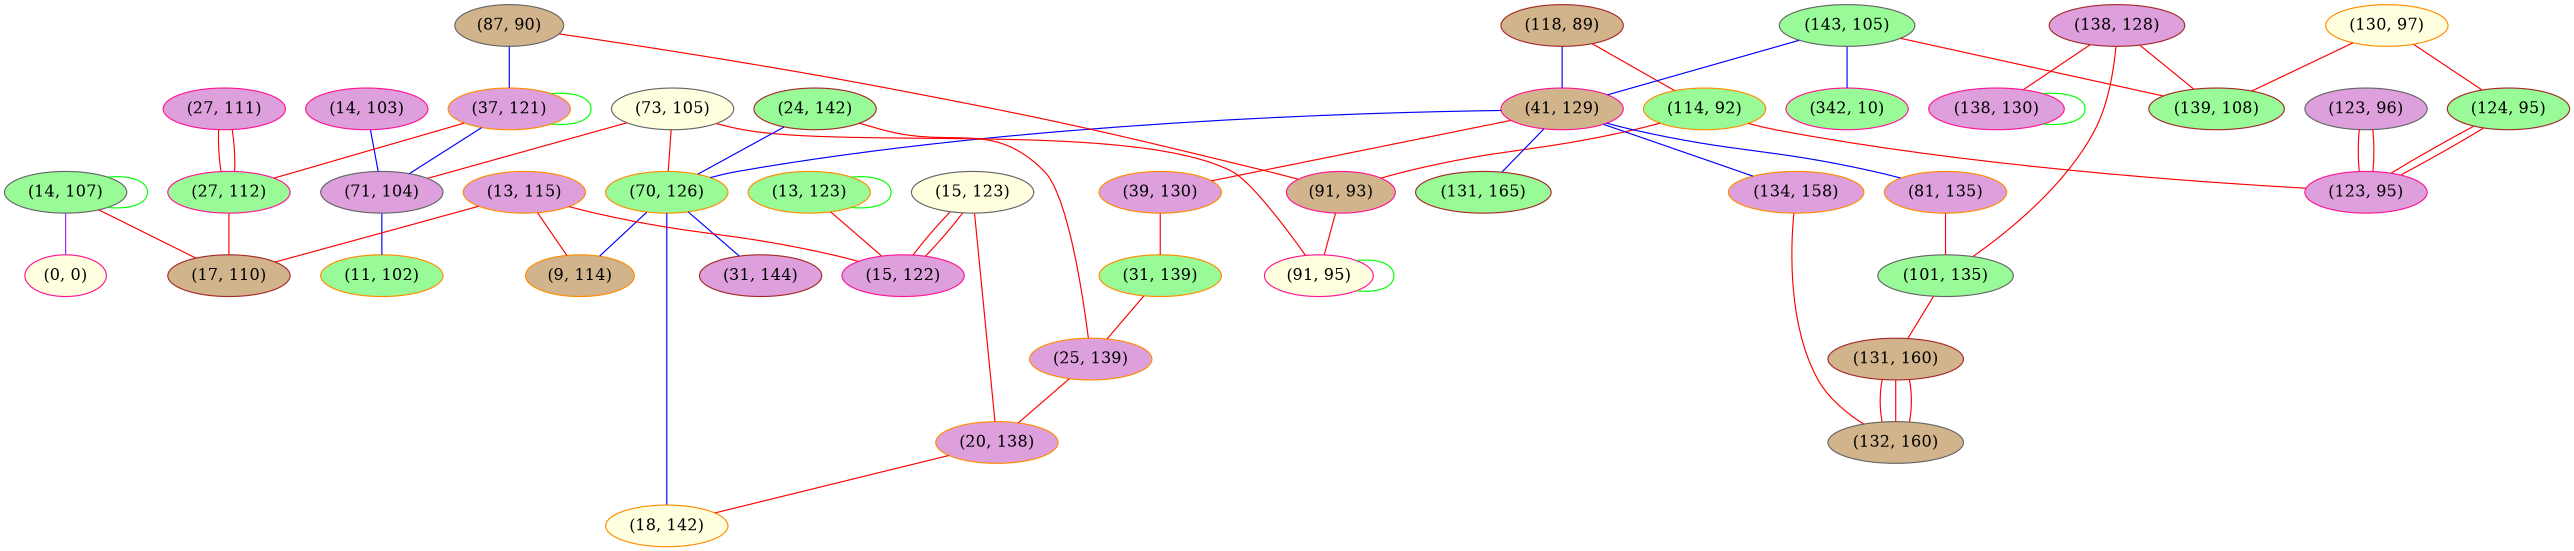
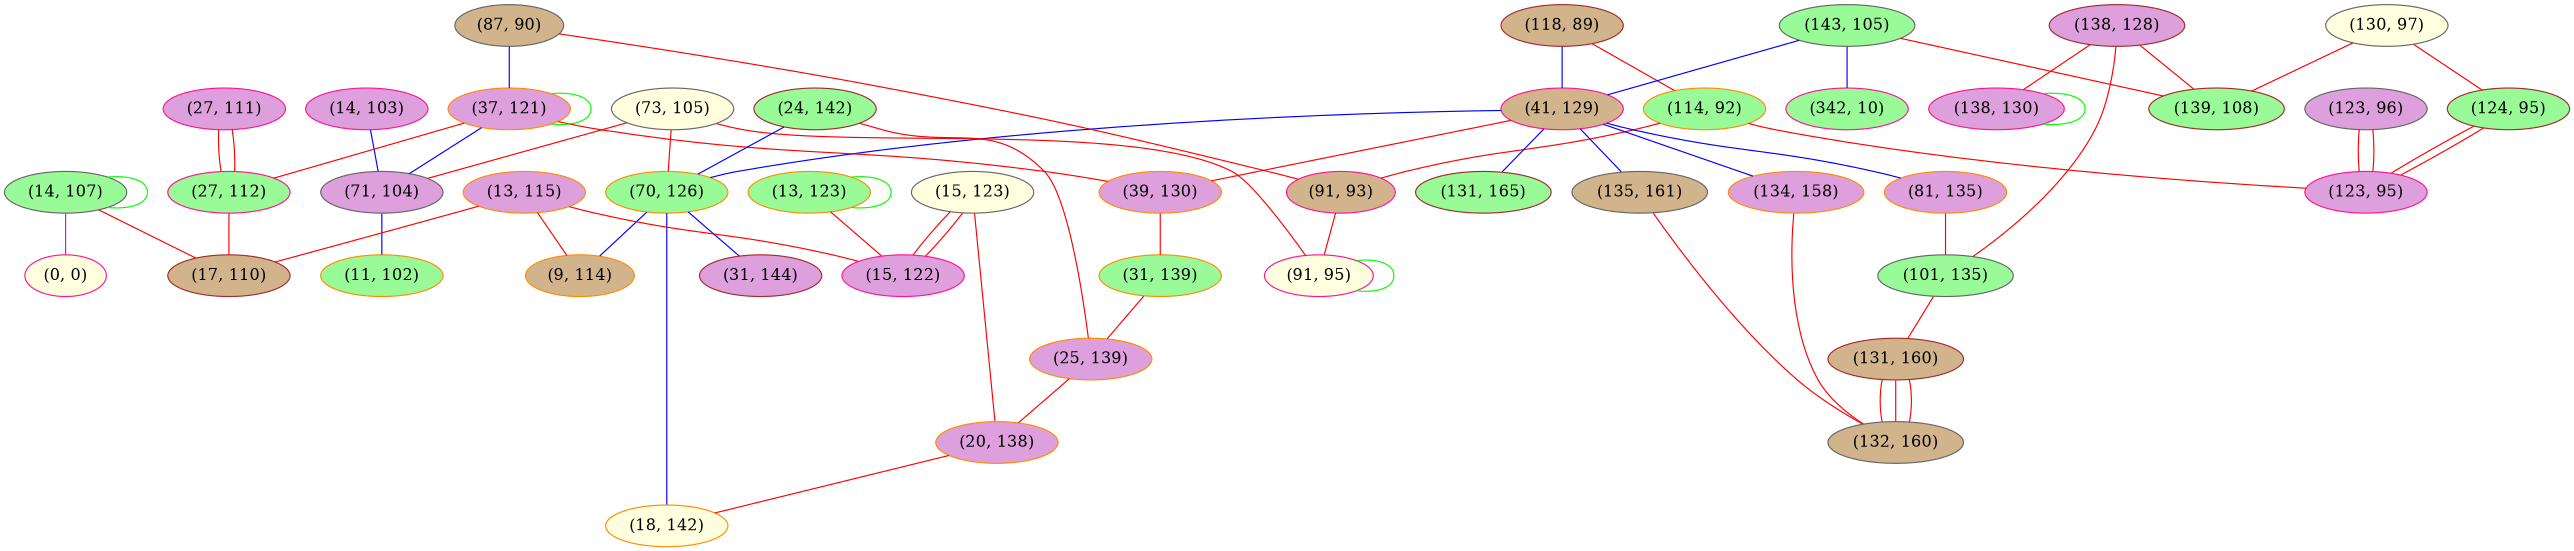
node "(130, 97)": color darkorange -> gray40
edge "(37, 121)" -- "(39, 130)": added
node "(135, 161)": added
